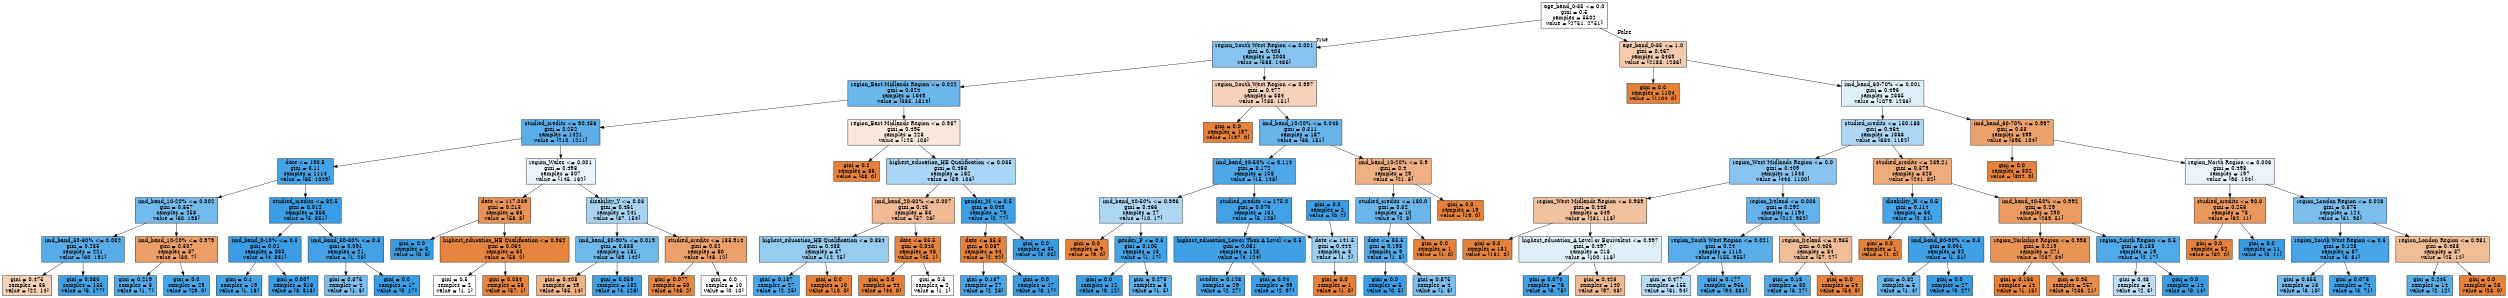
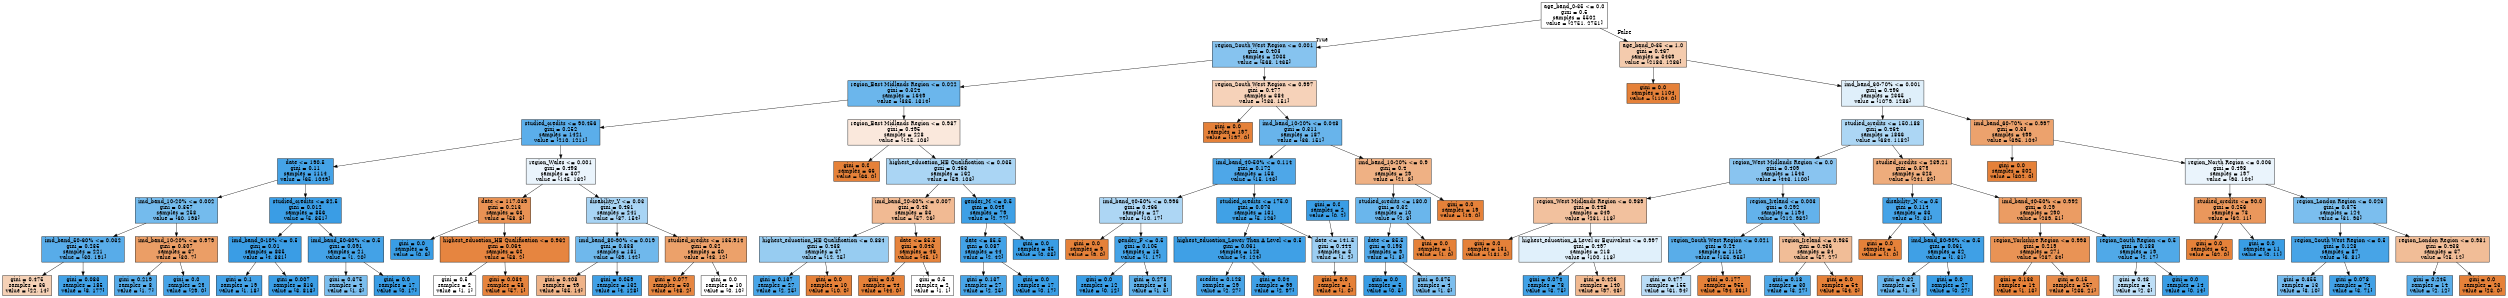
node "date <= 85.5 gini = 0.087 samples = 44 value = [2, 42]": fillcolor #e58139ff -> #399de5f3
node "gini = 0.177 samples = 955 value = [94, 861]": fillcolor #399de5e3 -> #e58139ff
node "gini = 0.95 samples = 257 value = [236, 21]": label "gini = 0.95 samples = 257 value = [236, 21]" -> "gini = 0.15 samples = 257 value = [236, 21]"
